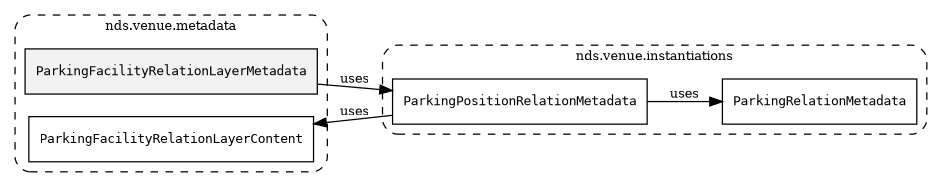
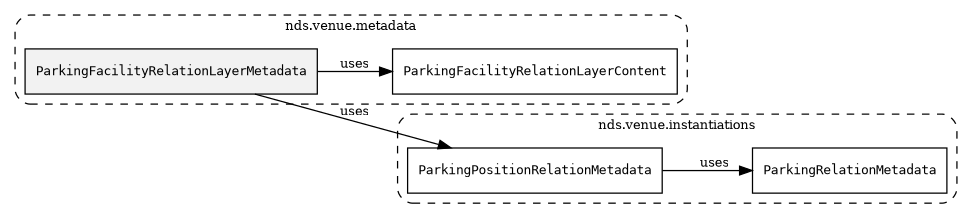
edge "ParkingPositionRelationMetadata" -> "ParkingFacilityRelationLayerContent": now "ParkingFacilityRelationLayerMetadata" -> "ParkingFacilityRelationLayerContent"
